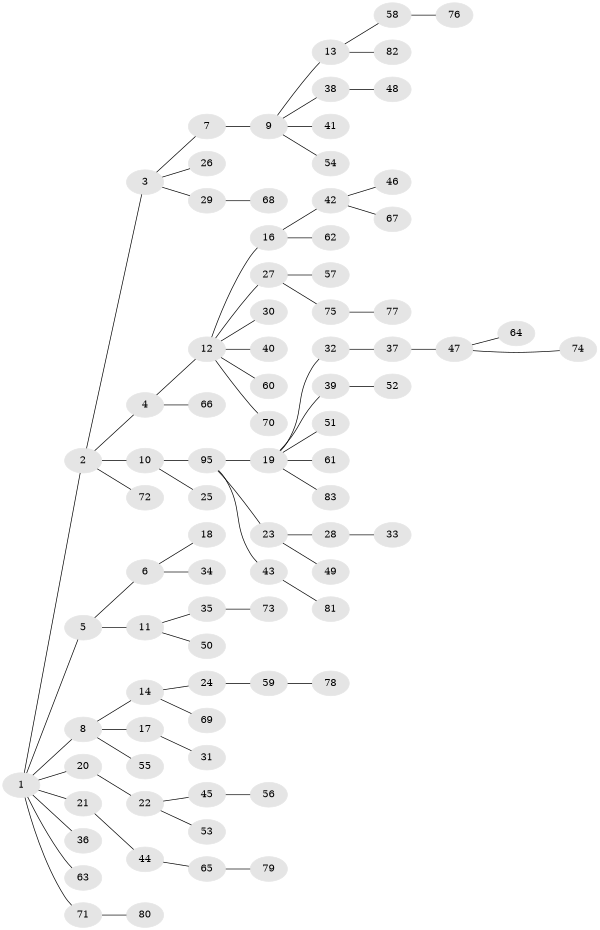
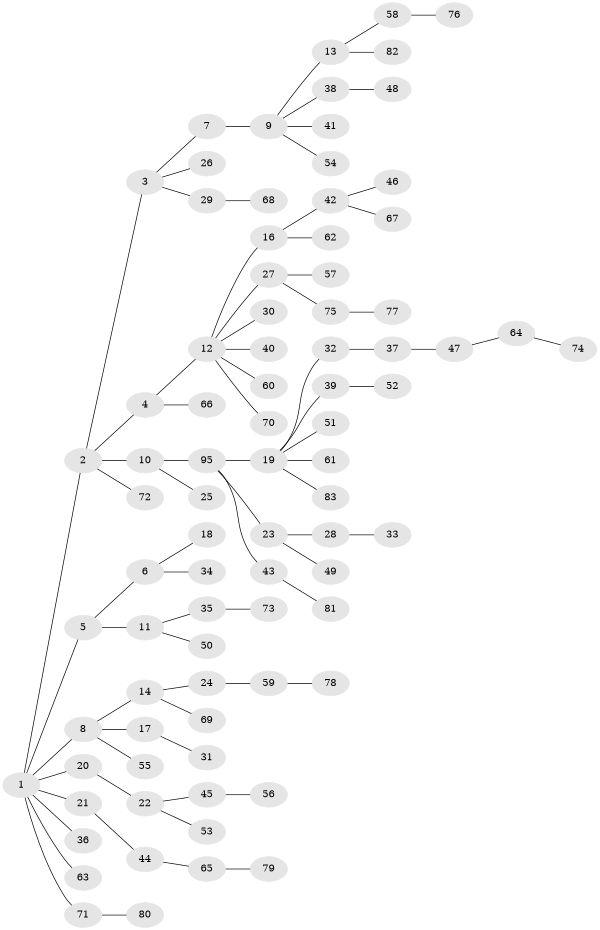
edge "47" -- "74": now "64" -- "74"
